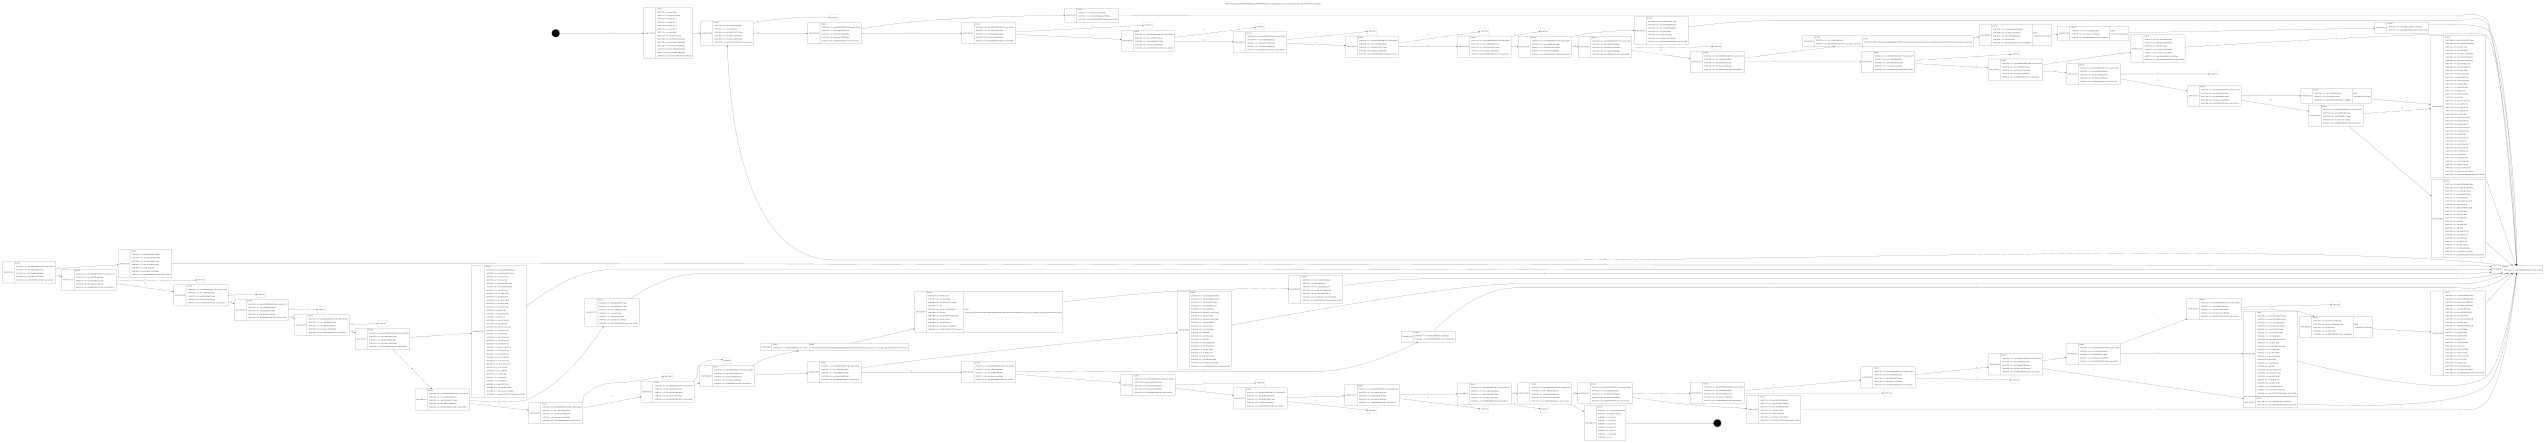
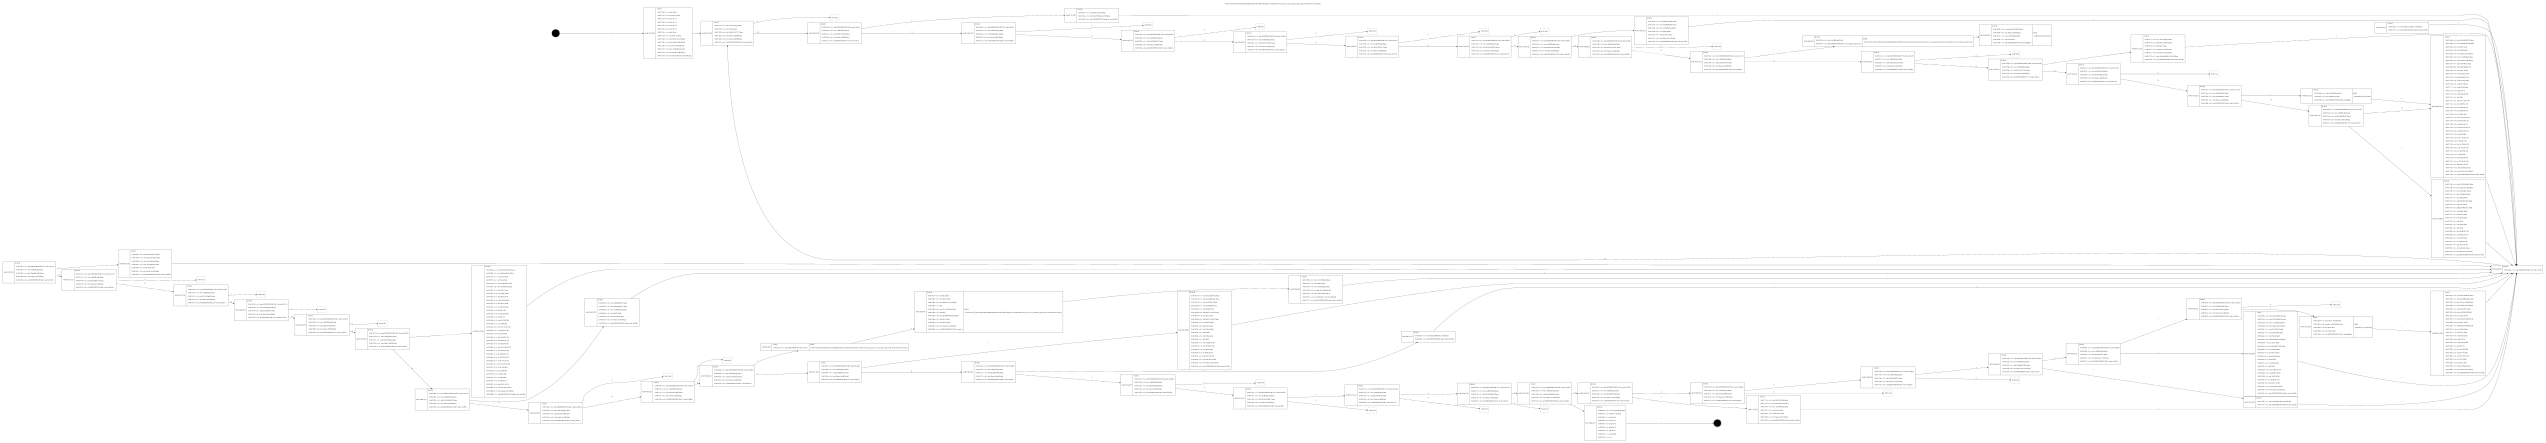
node "0x40195b [15]": removed
